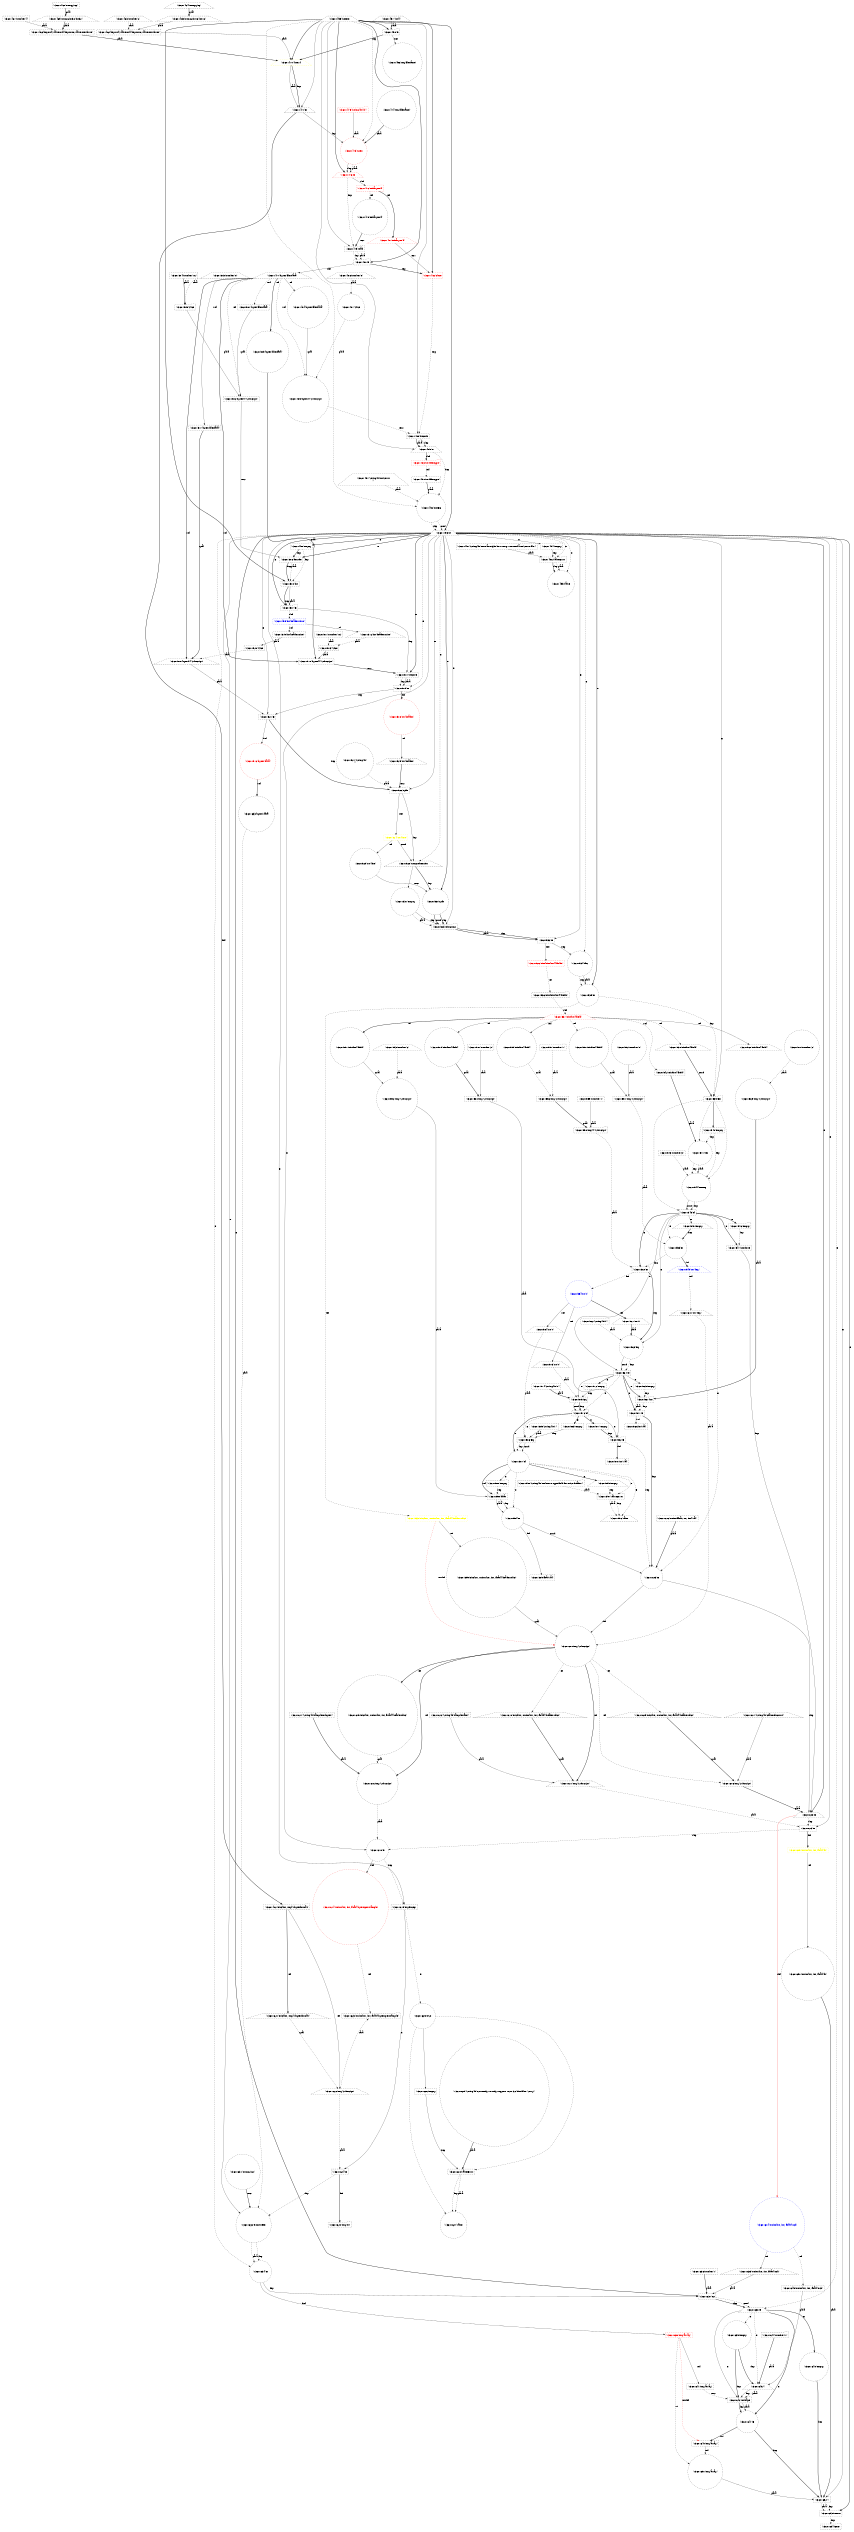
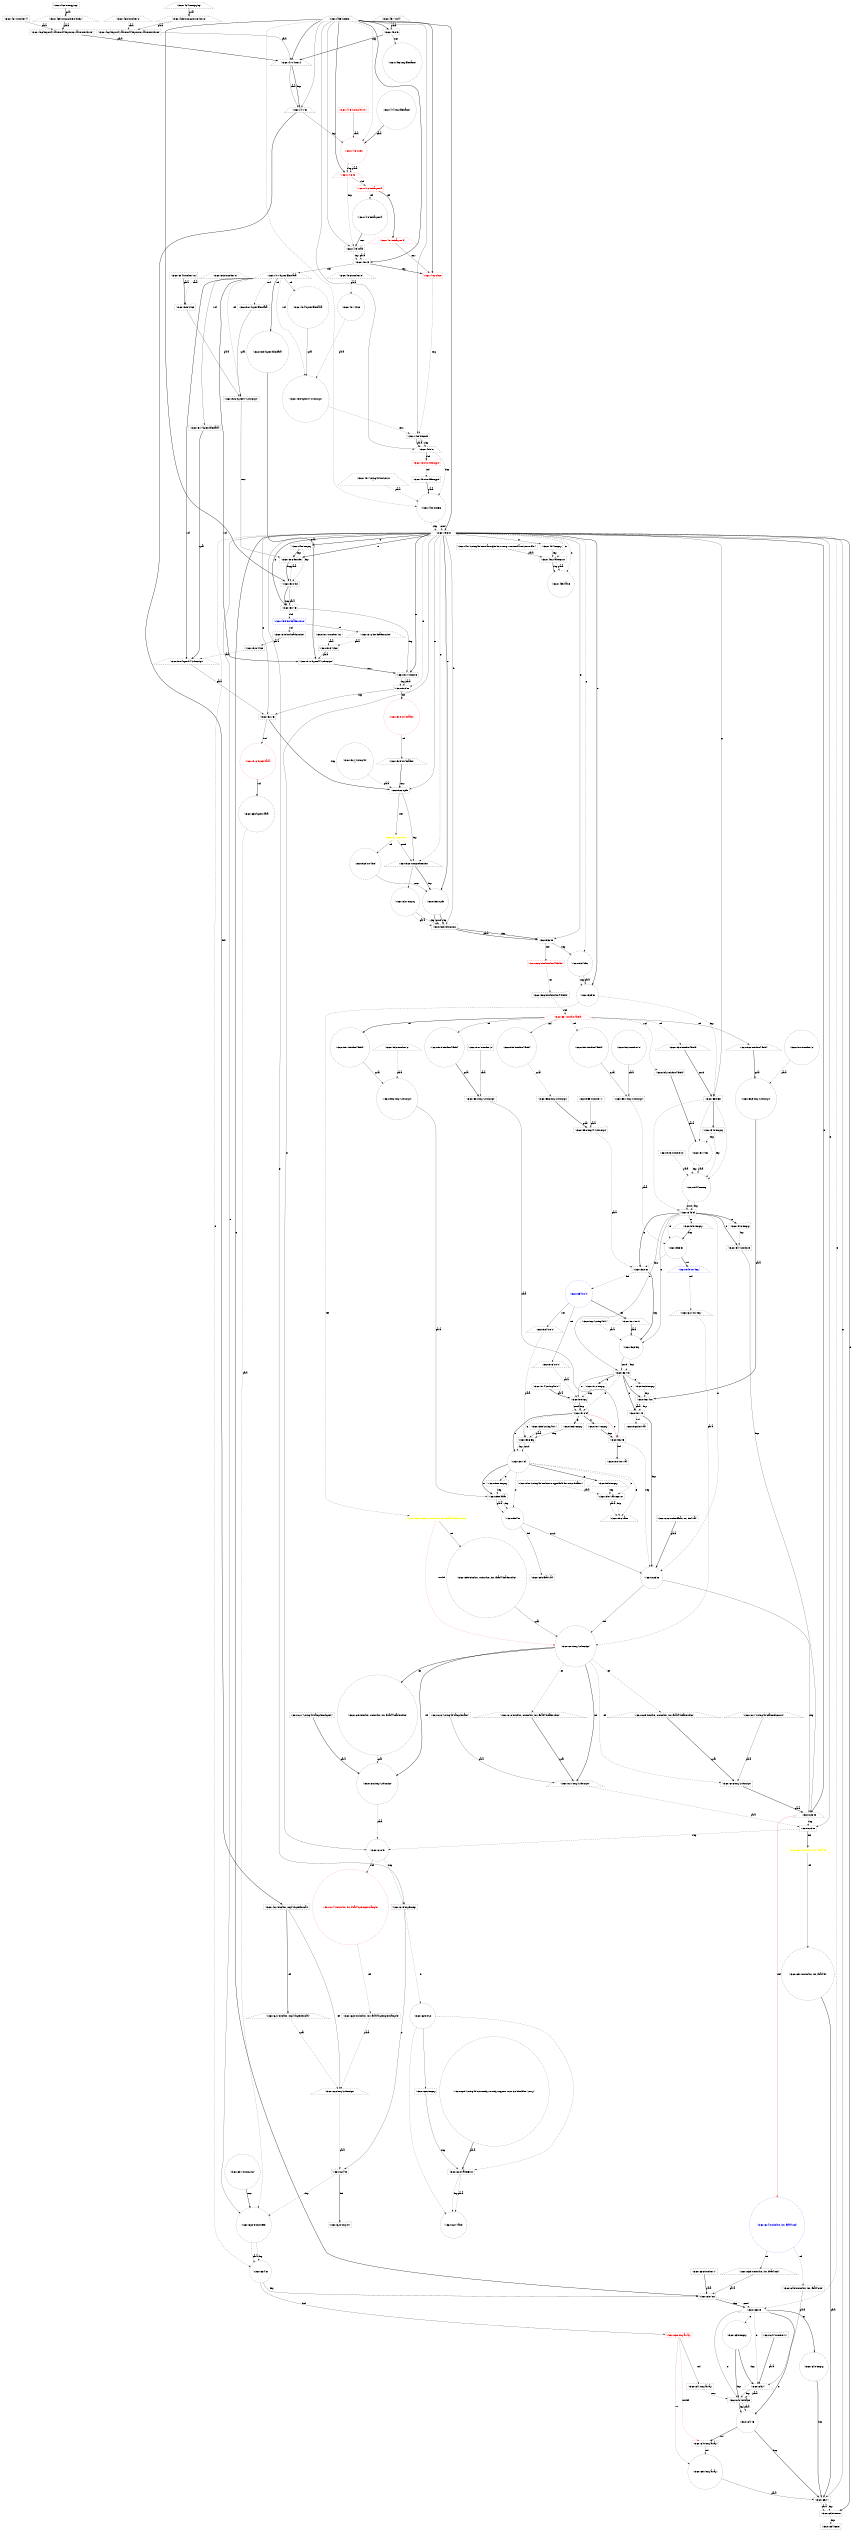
node "(13601470){new}": color yellow -> black
node "(13601557)number(1)": removed
edge "(13601568)List[str](field)" -> "(13601569)Any(Subscript)": added, label "qual"
edge "(13601576)If" -> "(13601582)=": color black -> red
edge "(13601587)If" -> "(13601590)float": label "ref" -> "T"
edge "(13601622)Any(Subscript)" -> "(13601623)Union[str, int, float](bytes_per_sample)": reversed
